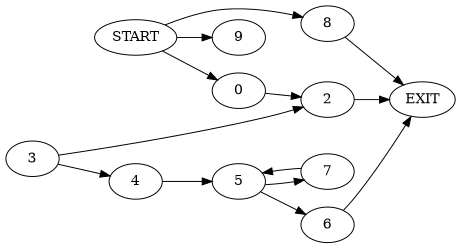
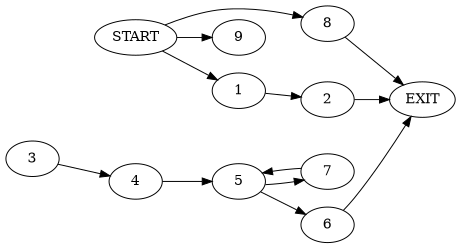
node "0": label "0" -> "1"
edge "3" -> "2": removed
